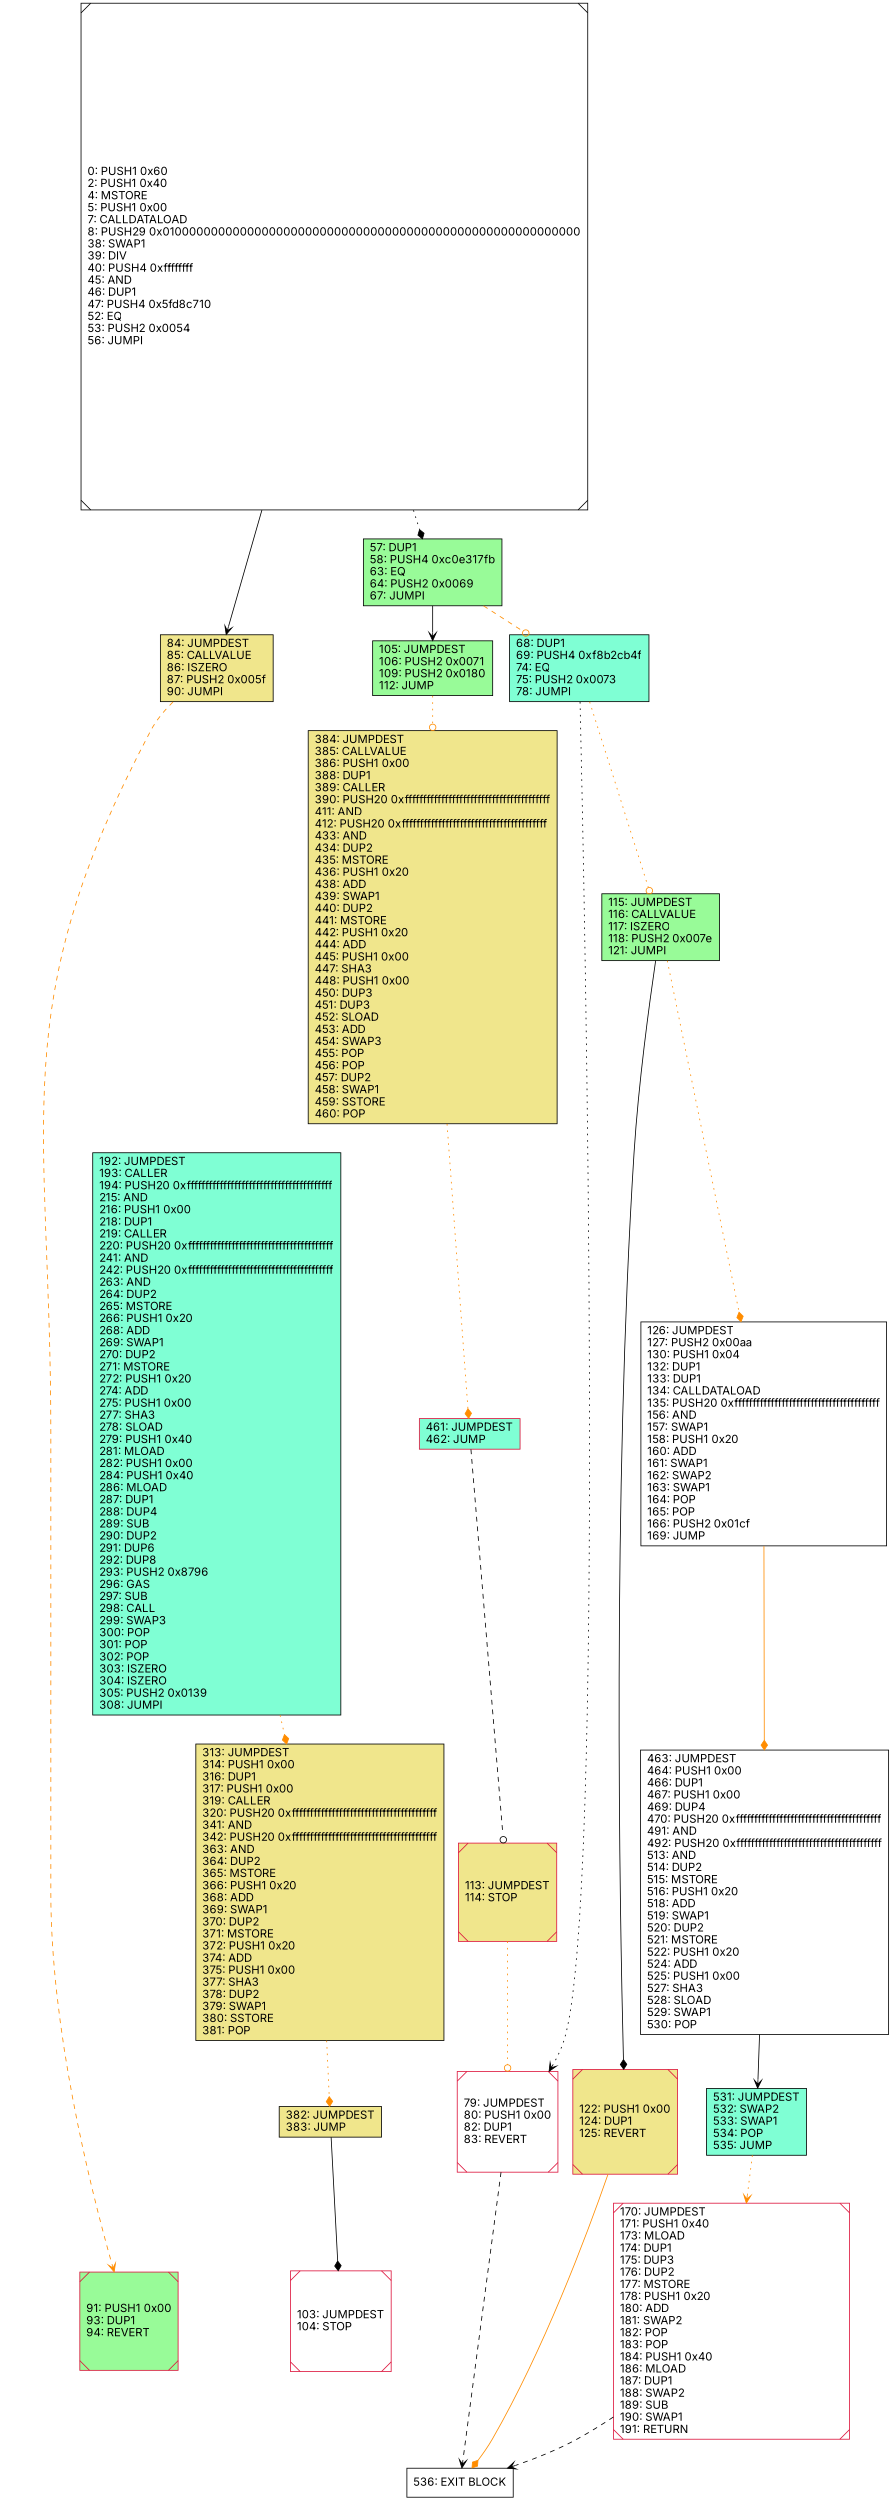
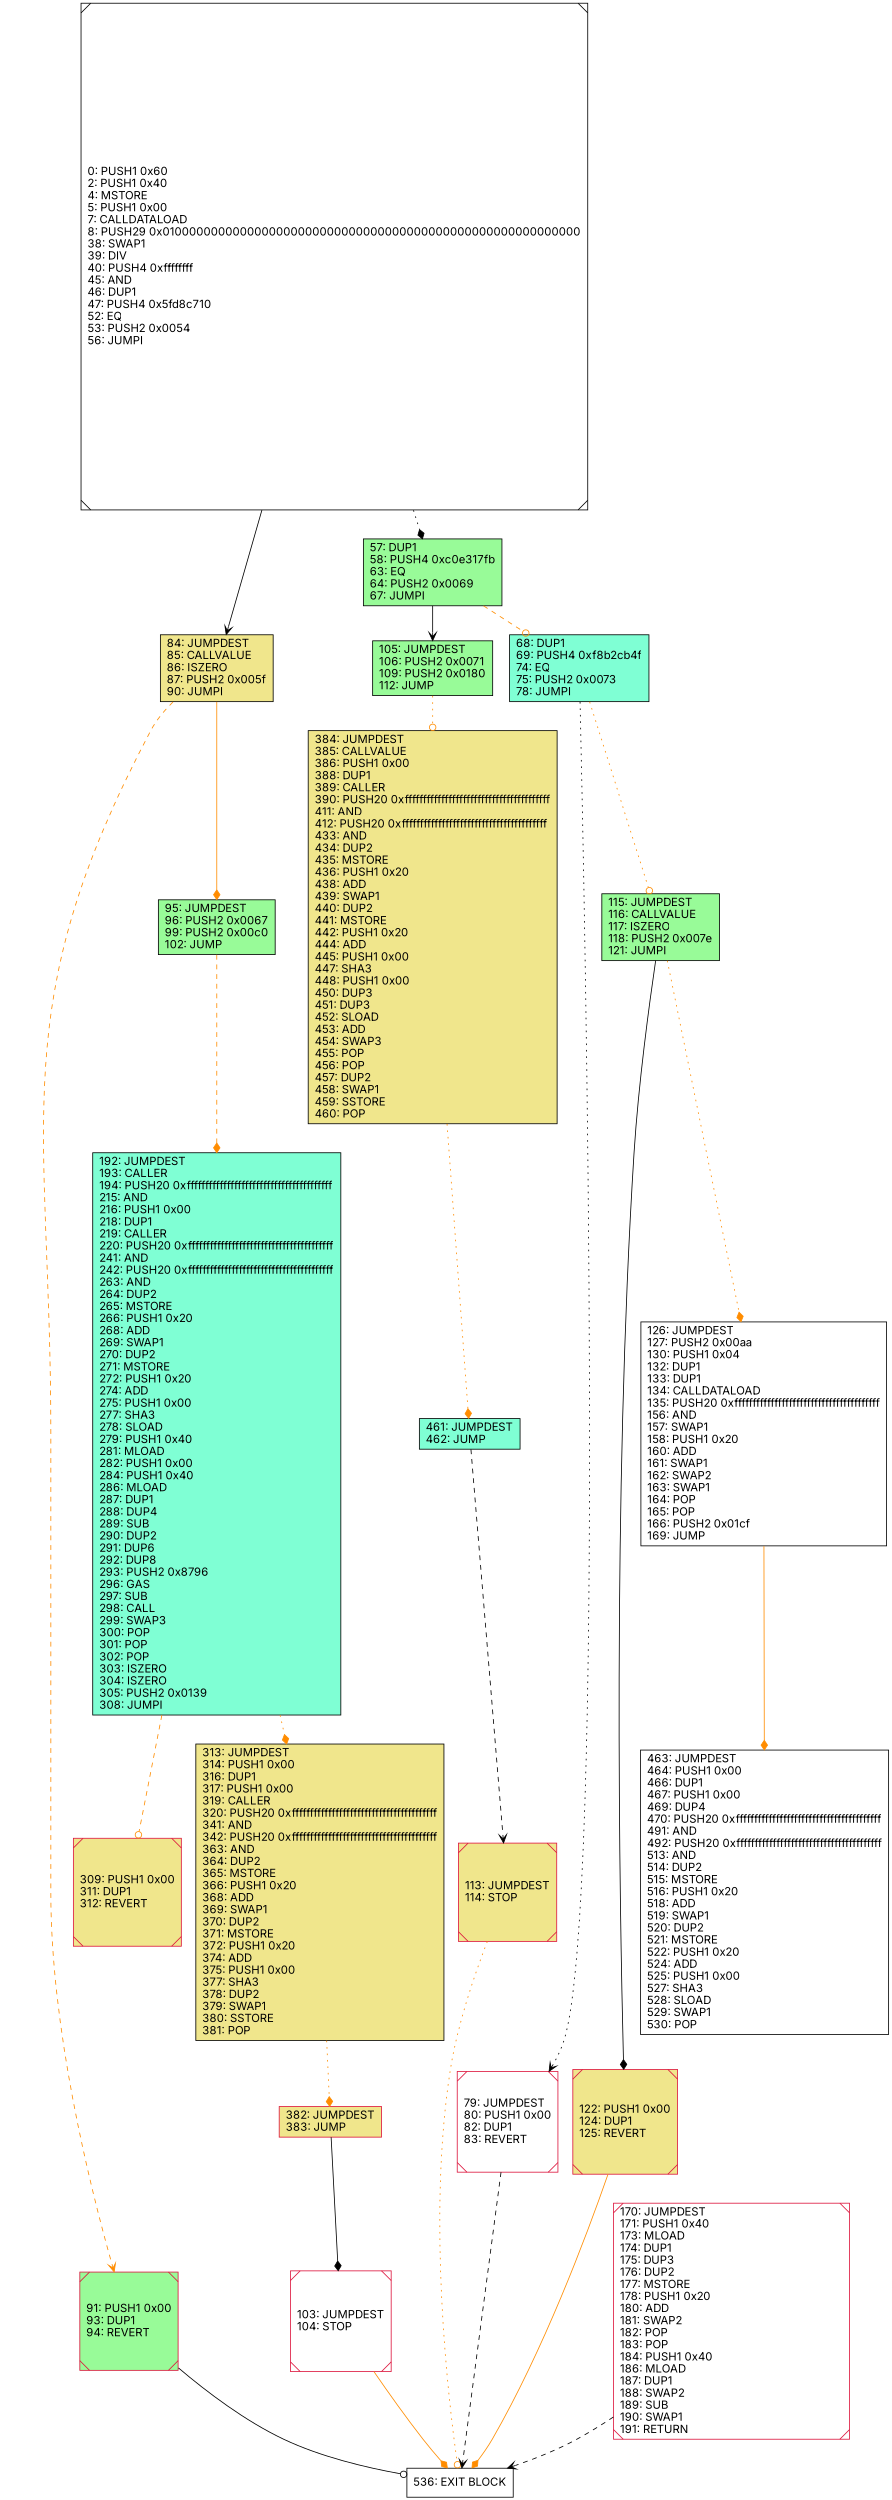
node "95: JUMPDEST 96: PUSH2 0x0067 99: PUSH2 0x00c0 102: JUMP": added
node "461: JUMPDEST 462: JUMP": color crimson -> black
edge "461: JUMPDEST 462: JUMP" -> "113: JUMPDEST 114: STOP": arrowhead odot -> vee
node "309: PUSH1 0x00 311: DUP1 312: REVERT": added
edge "113: JUMPDEST 114: STOP" -> "79: JUMPDEST 80: PUSH1 0x00 82: DUP1 83: REVERT": now "113: JUMPDEST 114: STOP" -> "536: EXIT BLOCK"
node "382: JUMPDEST 383: JUMP": color black -> crimson
node "531: JUMPDEST 532: SWAP2 533: SWAP1 534: POP 535: JUMP": removed
edge "103: JUMPDEST 104: STOP" -> "536: EXIT BLOCK": added
edge "91: PUSH1 0x00 93: DUP1 94: REVERT" -> "536: EXIT BLOCK": added
